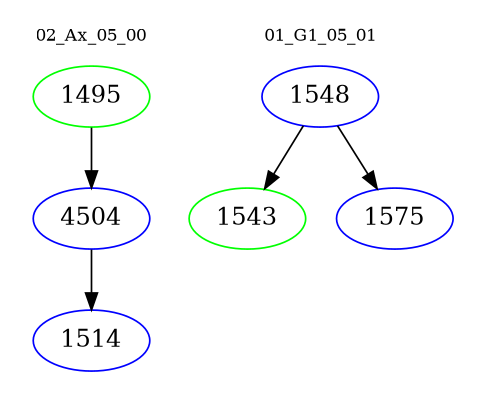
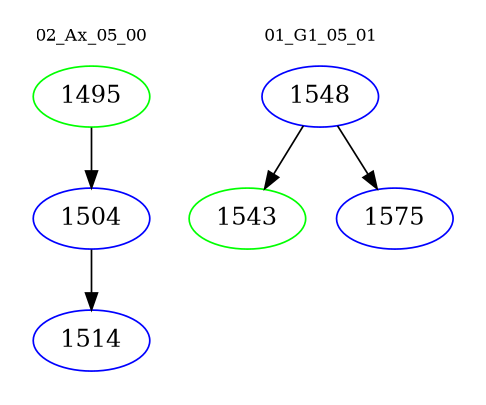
node "4504": label "4504" -> "1504"
